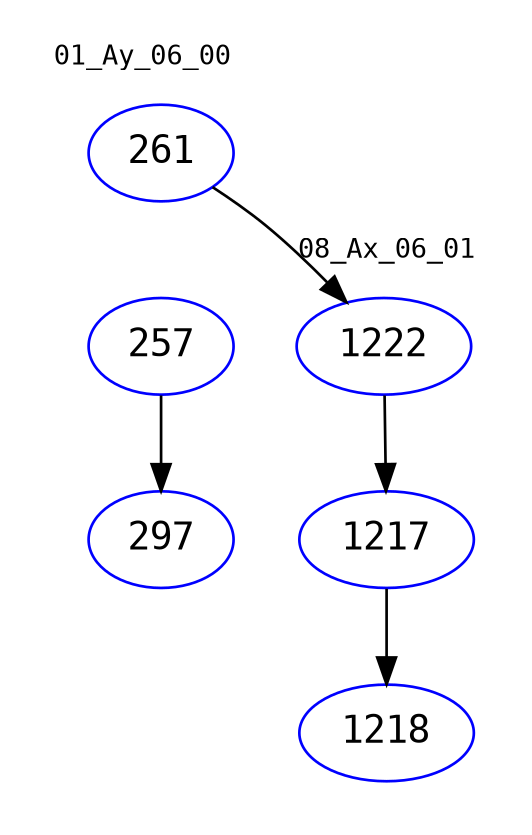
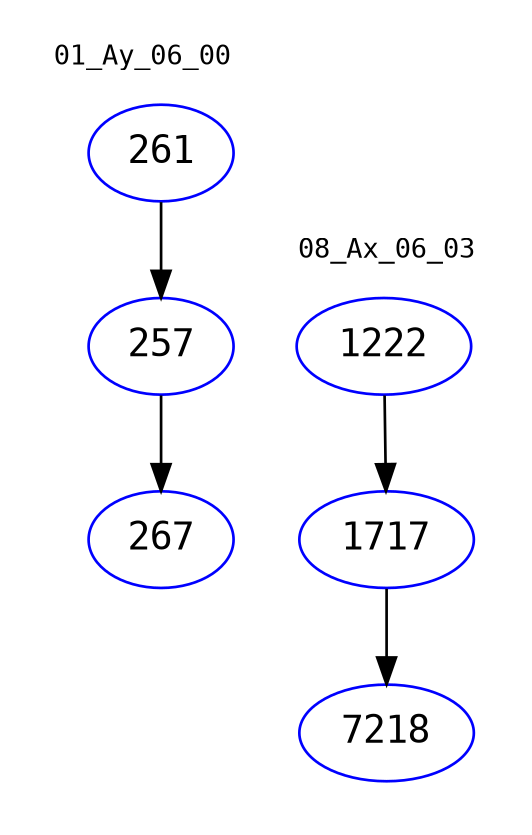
edge "261" -> "1222": now "261" -> "257"
cluster "08_Ax_06_01": label "08_Ax_06_01" -> "08_Ax_06_03"
node "297": label "297" -> "267"
node "1217": label "1217" -> "1717"
node "1218": label "1218" -> "7218"
